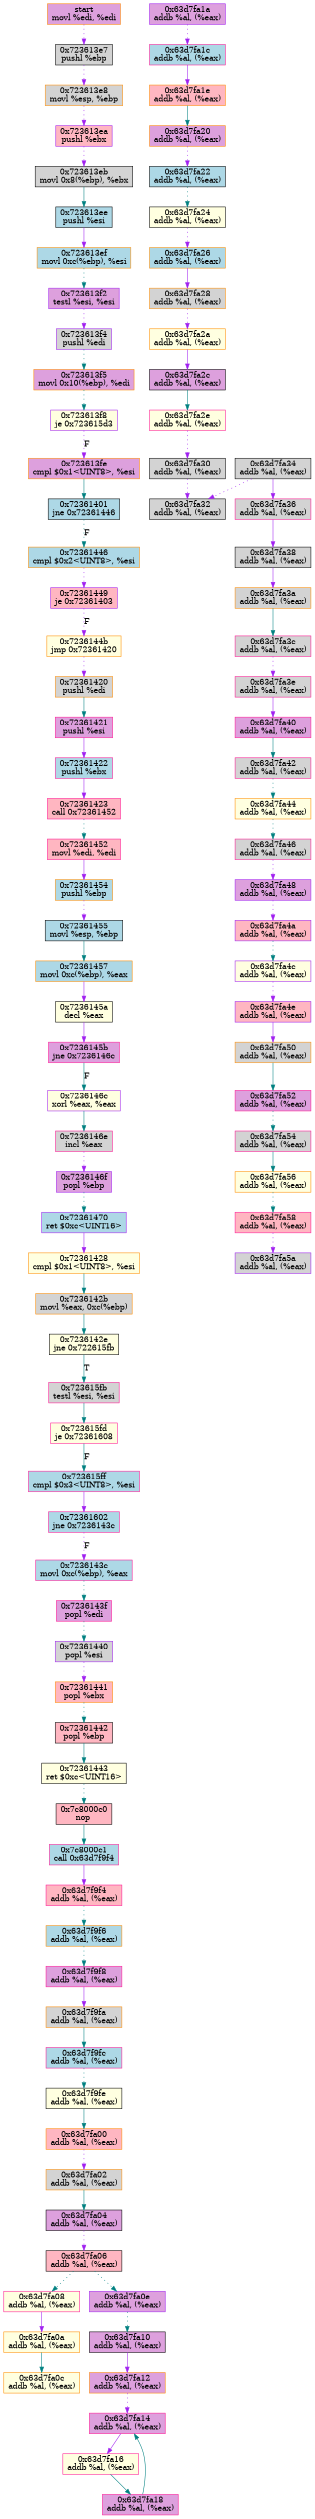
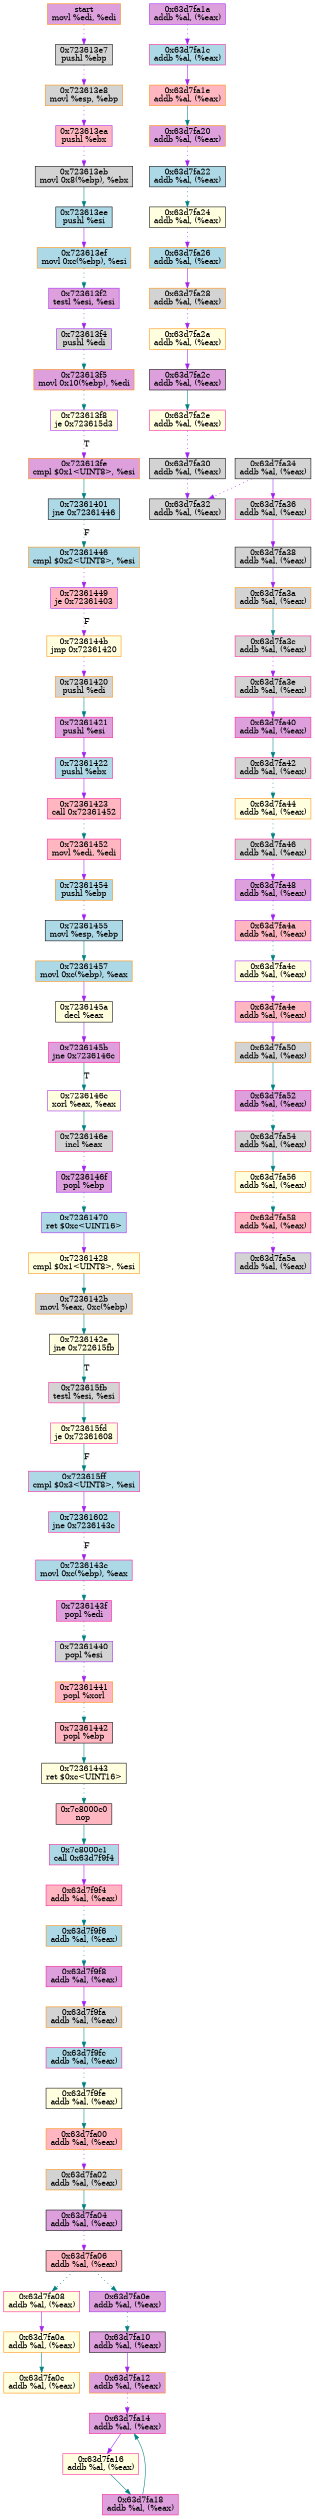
edge "0x723613f8 je 0x723615d3" -> "0x723613fe cmpl $0x1<UINT8>, %esi": label "F" -> "T"
edge "0x7236145b jne 0x7236146c" -> "0x7236146c xorl %eax, %eax": label "F" -> "T"
node "0x72361441 popl %ebx": label "0x72361441 popl %ebx" -> "0x72361441 popl %xorl"
